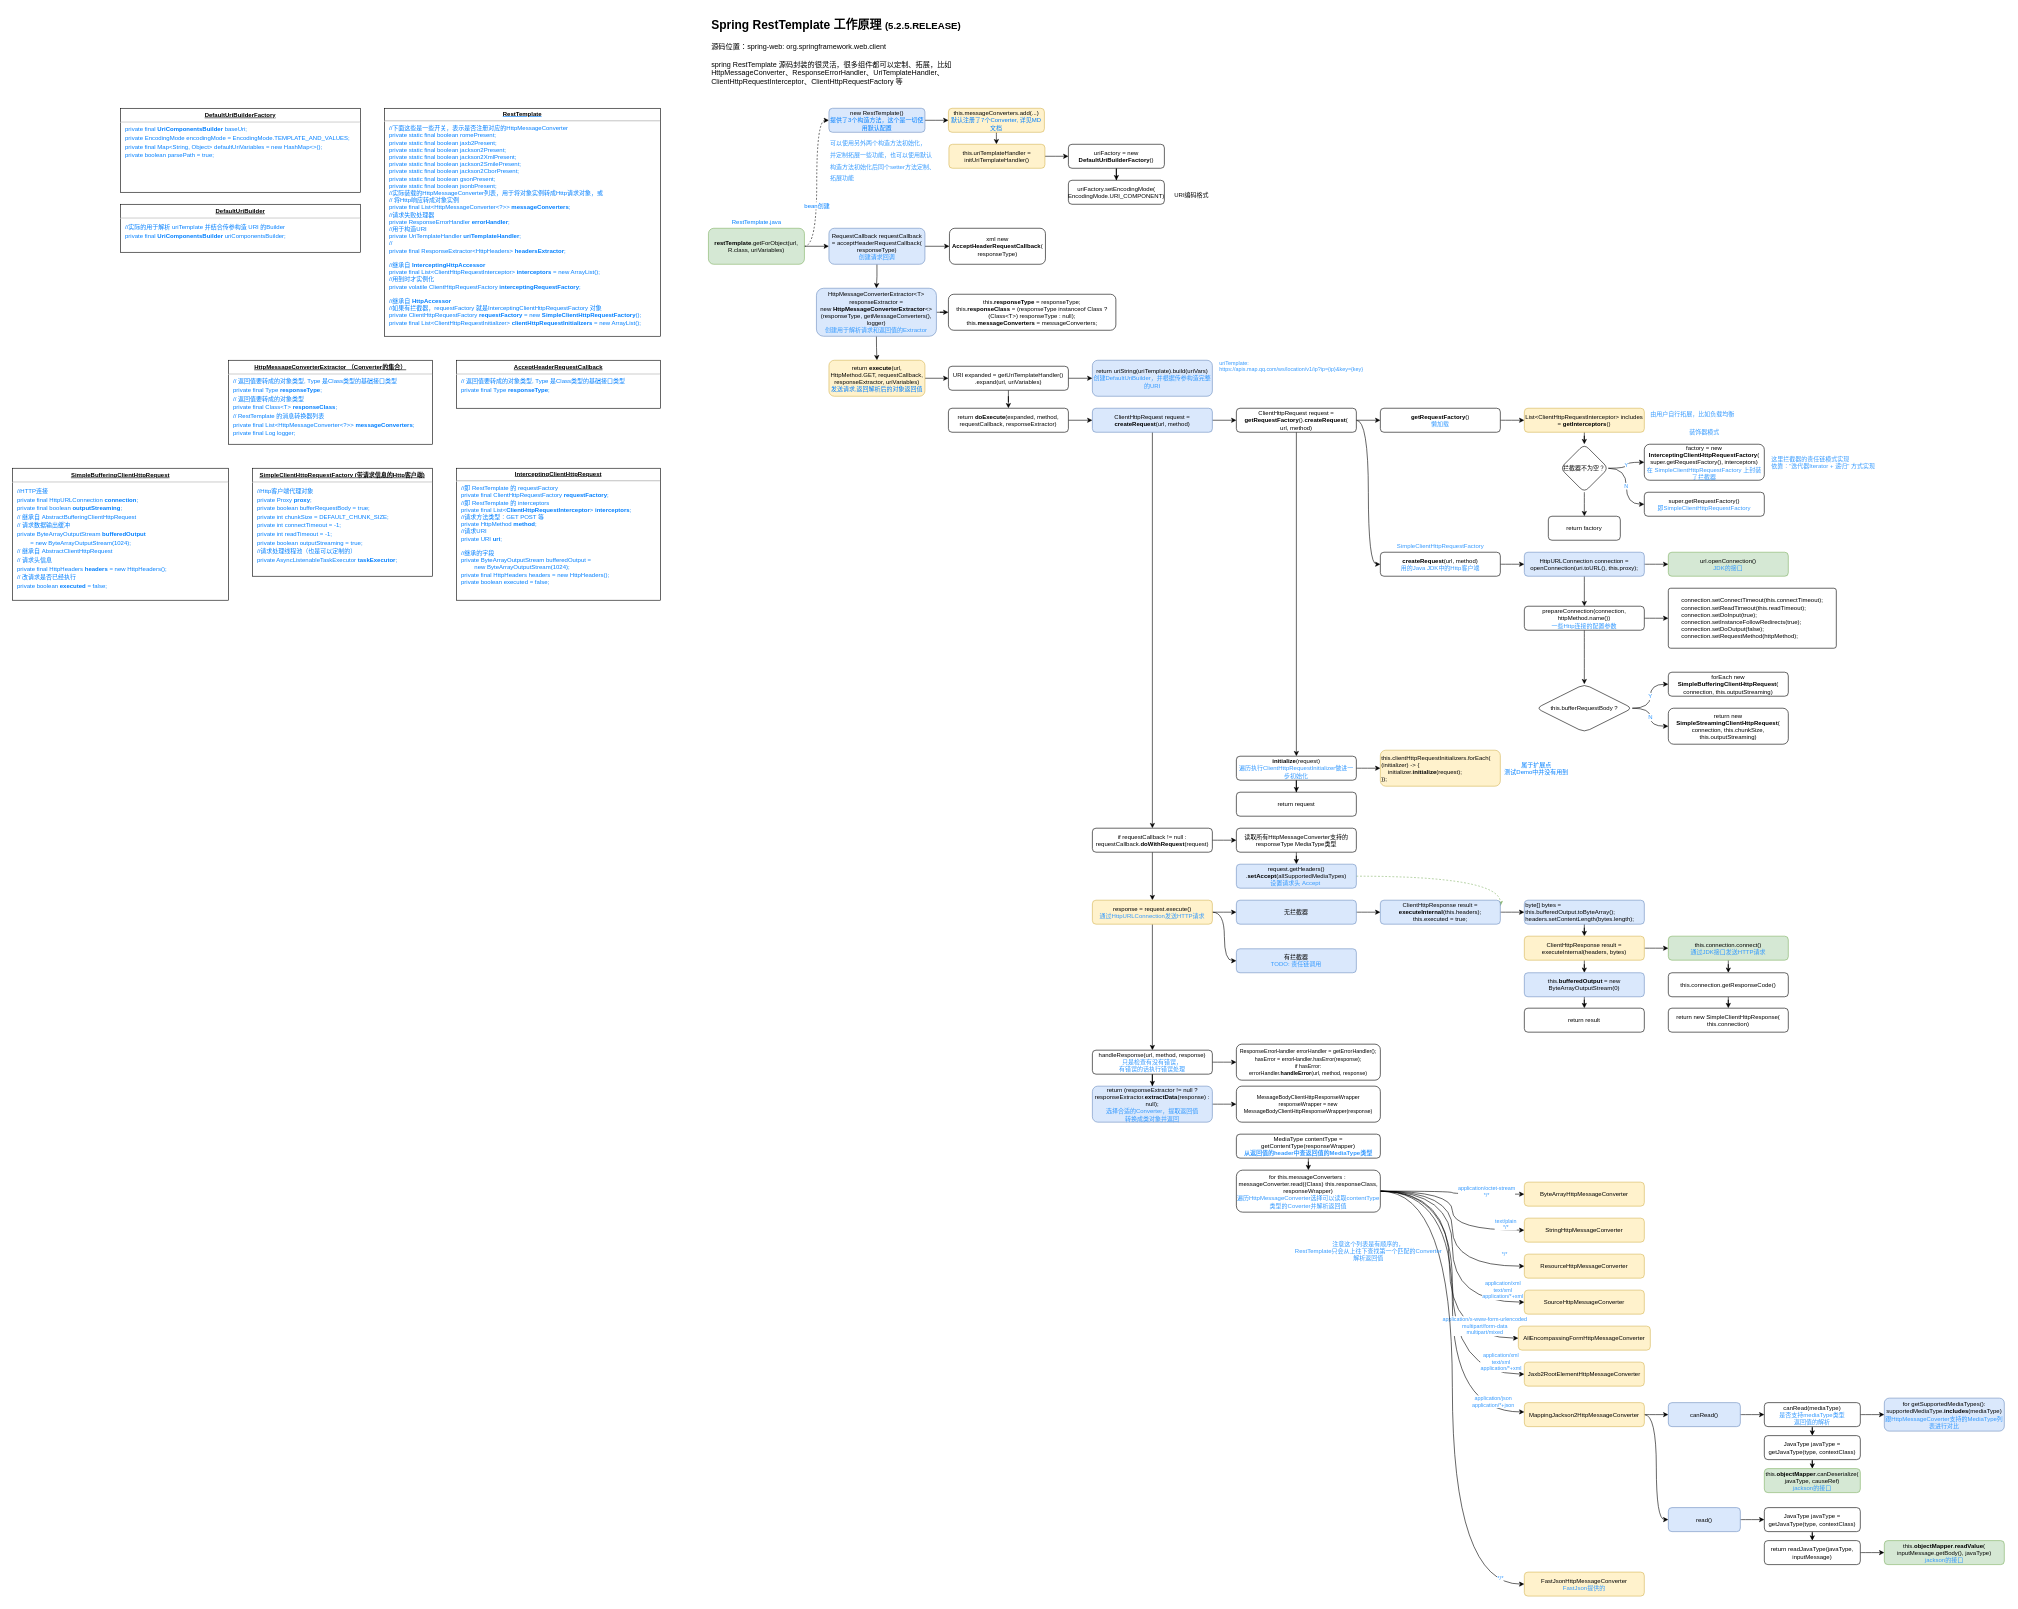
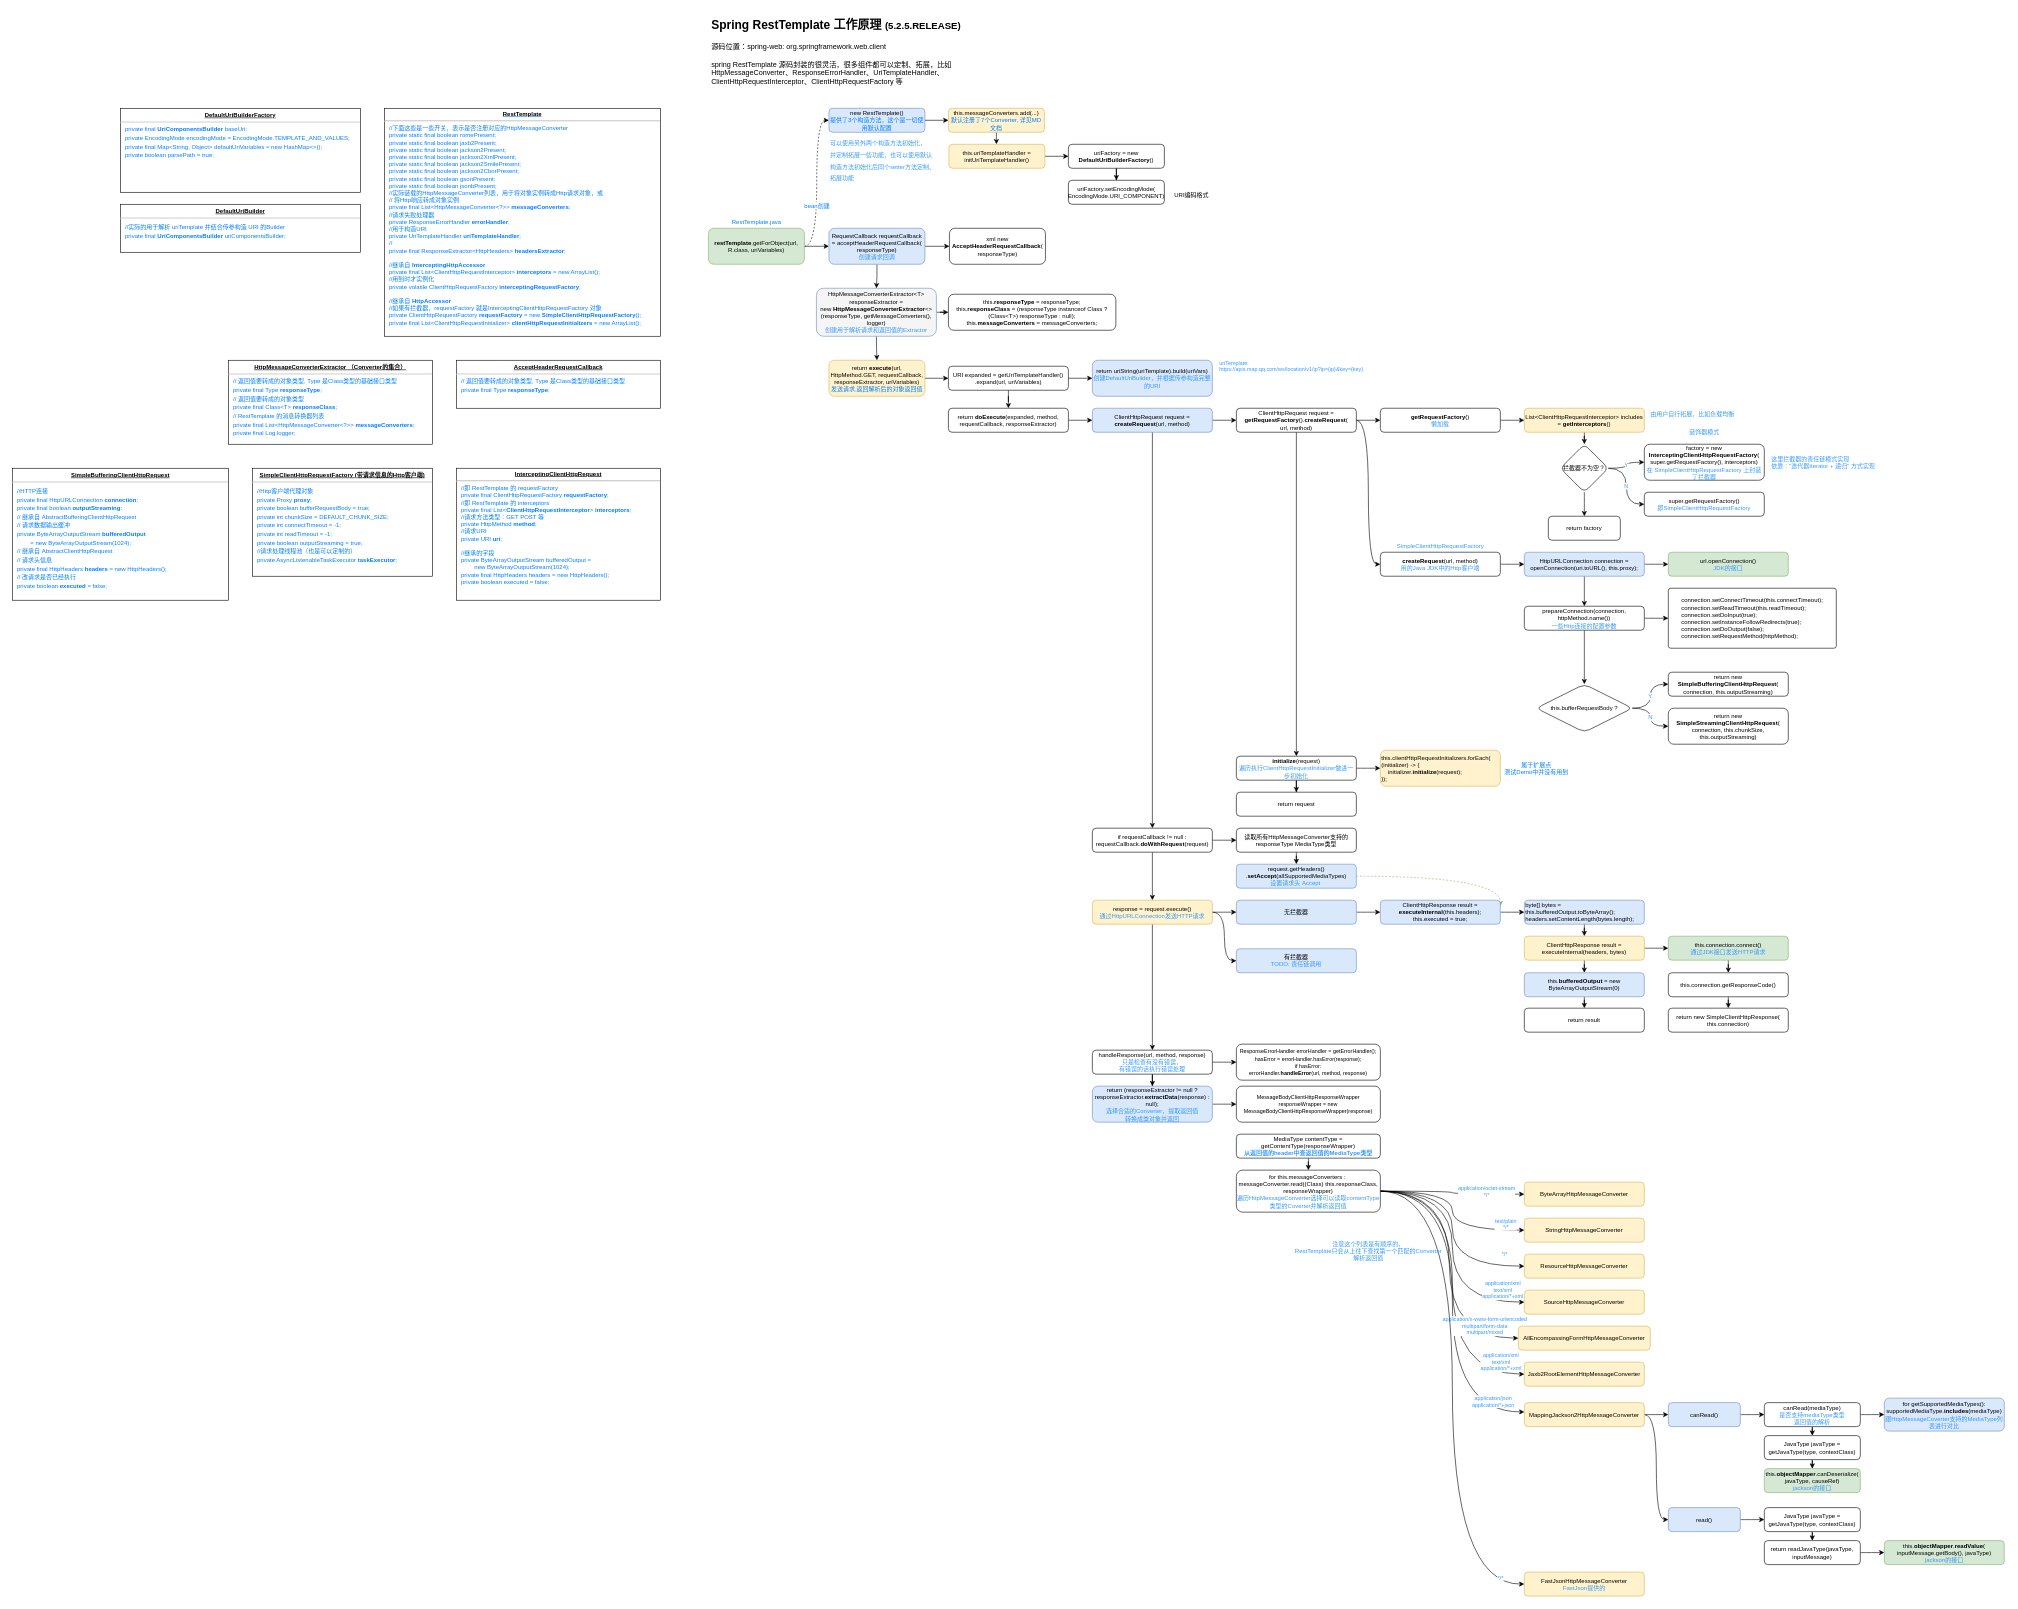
node "HttpMessageConverterExtractor<T> responseExtractor = new HttpMessageConverterExtractor<>(responseType, getMessageConverters(), logger) 创建用于解析请求和返回值的Extractor": fillcolor #dae8fc -> #f5f5f5
node "forEach new SimpleBufferingClientHttpRequest( connection, this.outputStreaming)": label "forEach new SimpleBufferingClientHttpRequest( connection, this.outputStreaming)" -> "return new SimpleBufferingClientHttpRequest( connection, this.outputStreaming)"
